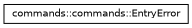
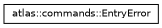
node "commands::commands::EntryError": label "commands::commands::EntryError" -> "atlas::commands::EntryError"
